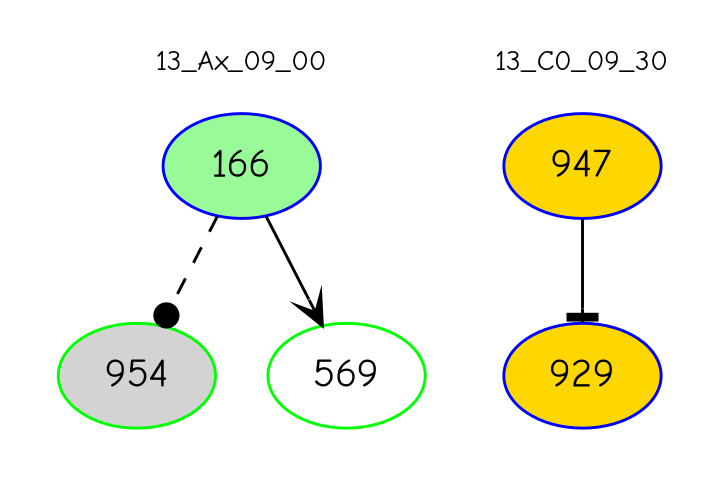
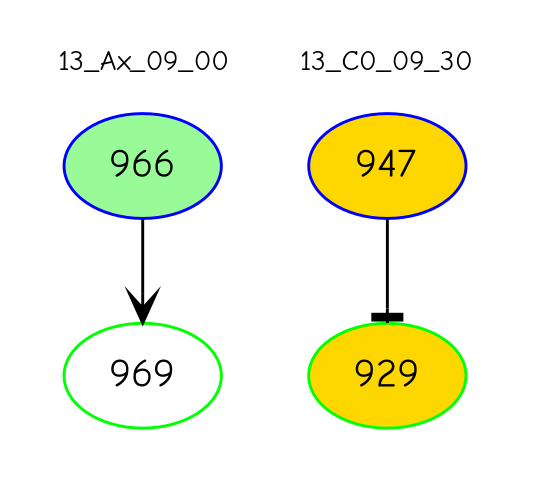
node "166": label "166" -> "966"
node "954": removed
node "569": label "569" -> "969"
node "929": color blue -> green
